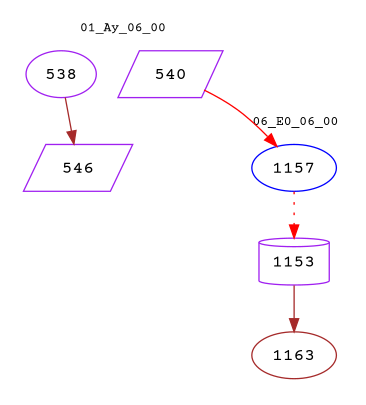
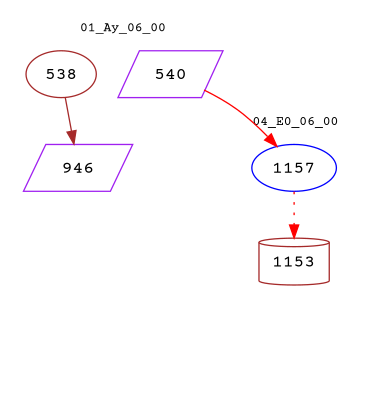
node "538": color purple -> brown
cluster "06_E0_06_00": label "06_E0_06_00" -> "04_E0_06_00"
node "546": label "546" -> "946"
node "1153": color purple -> brown
node "1163": removed
